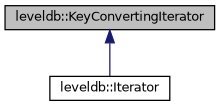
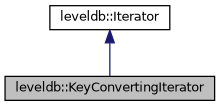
edge "leveldb::Iterator" -> "leveldb::KeyConvertingIterator": reversed
